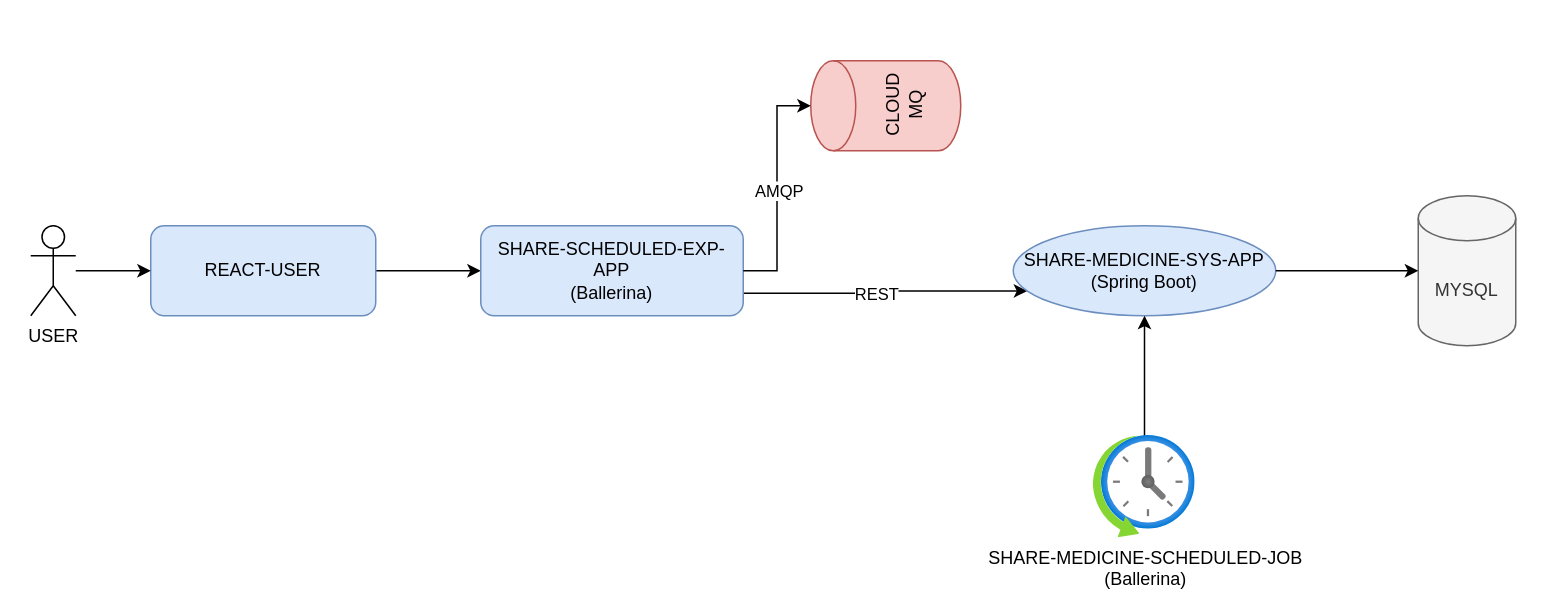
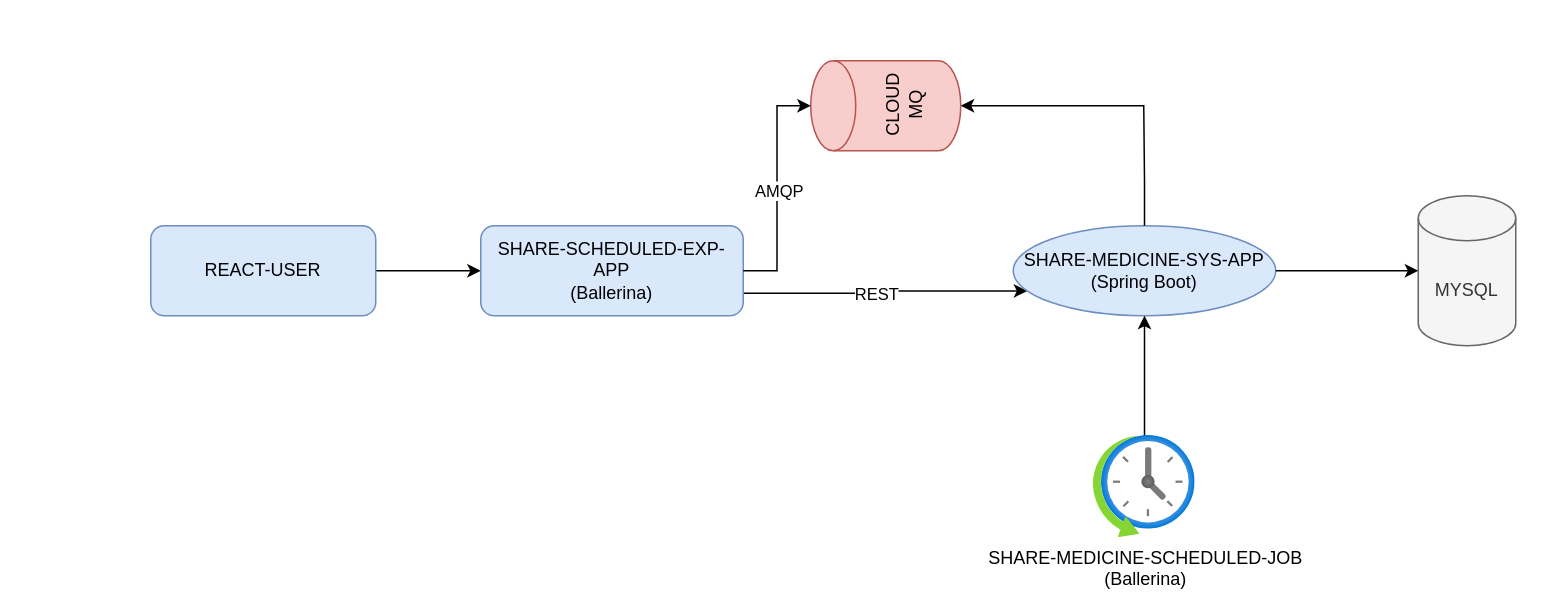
edge "SHARE-MEDICINE-SYS-APP (Spring Boot)" -> "CLOUD MQ": added
node "USER": removed
edge "USER" -> "REACT-USER": removed
